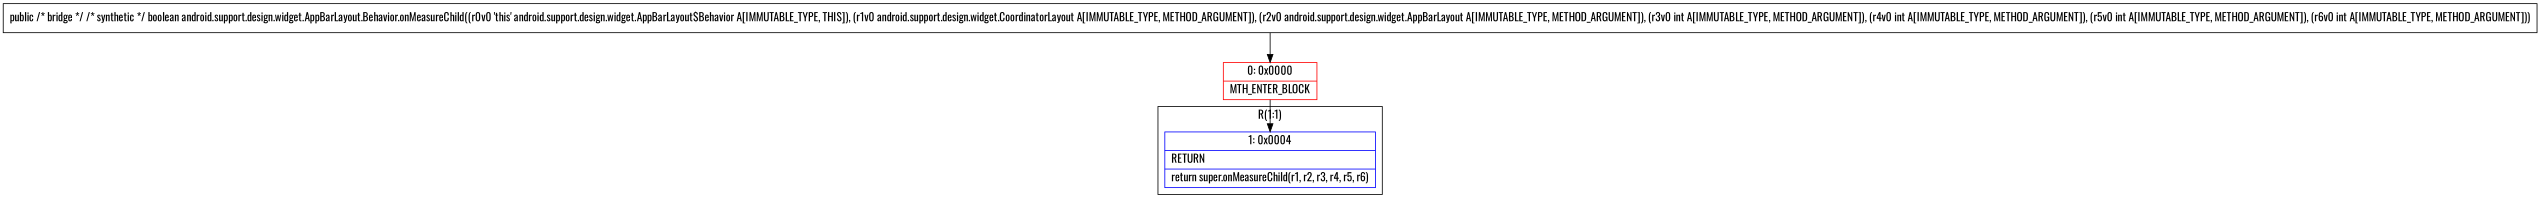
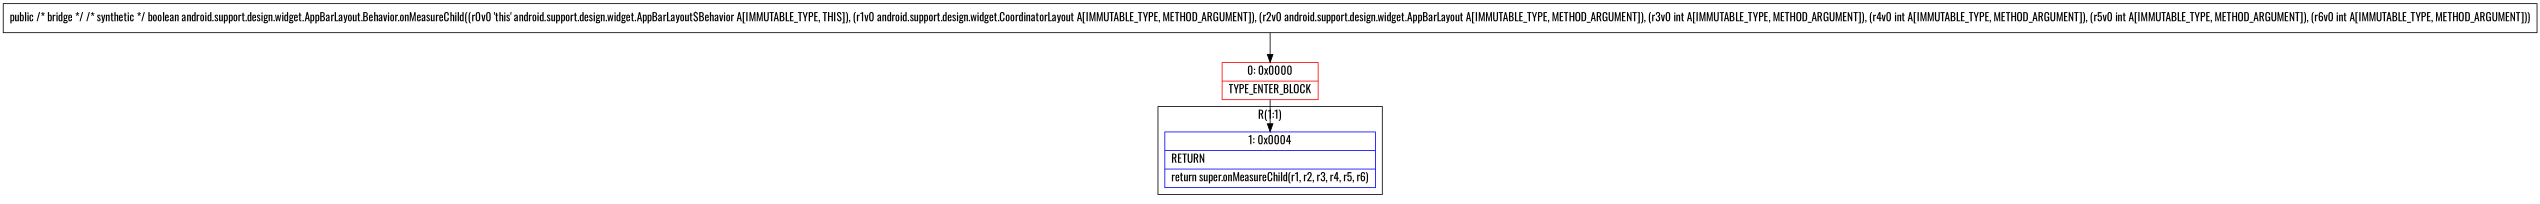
node "0: 0x0000": text "MTH_ENTER_BLOCK" -> "TYPE_ENTER_BLOCK"
